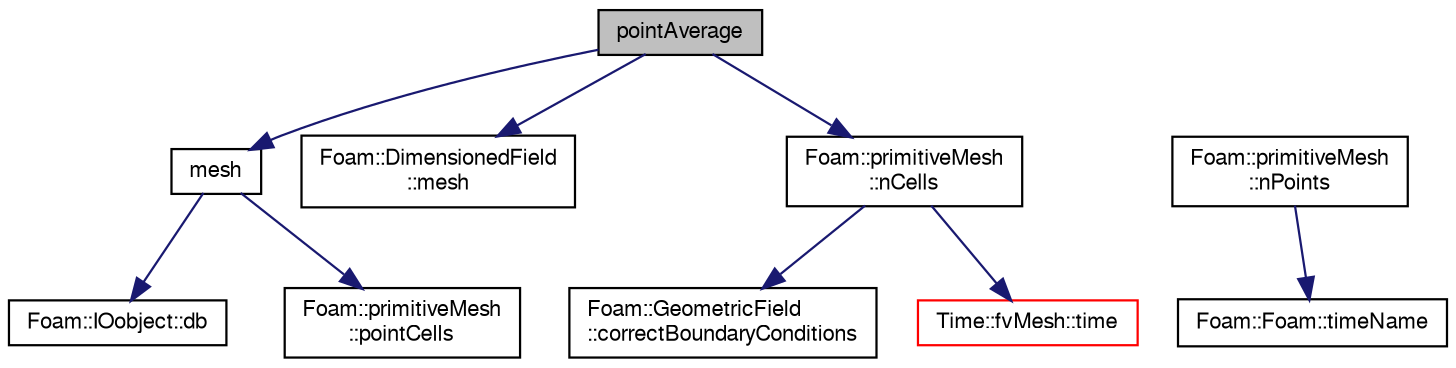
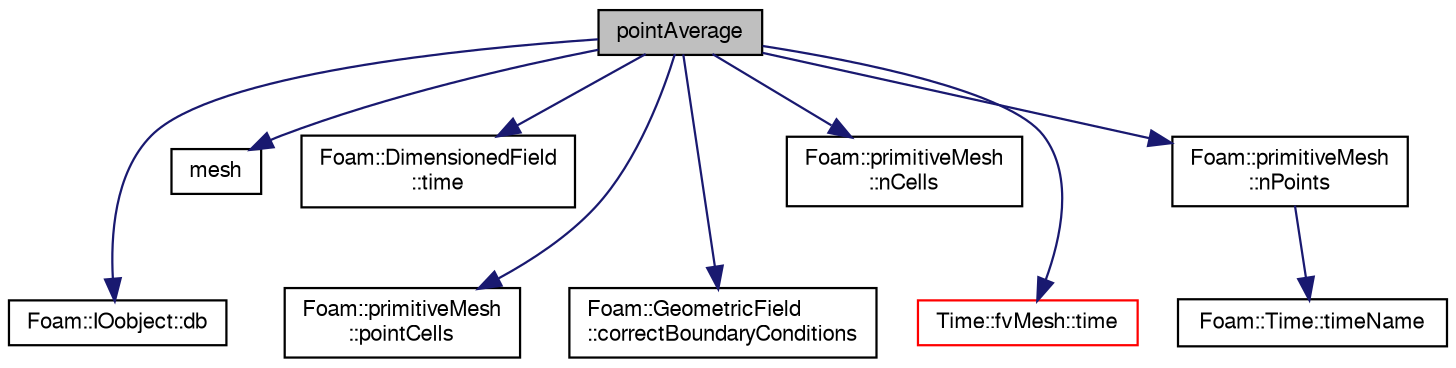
edge "pointAverage" -> "Foam::primitiveMesh ::nPoints": added
node "Foam::DimensionedField ::mesh": label "Foam::DimensionedField ::mesh" -> "Foam::DimensionedField ::time"
edge "mesh" -> "Foam::primitiveMesh ::pointCells": now "pointAverage" -> "Foam::primitiveMesh ::pointCells"
edge "mesh" -> "Foam::IOobject::db": now "pointAverage" -> "Foam::IOobject::db"
edge "Foam::primitiveMesh ::nCells" -> "Foam::GeometricField ::correctBoundaryConditions": now "pointAverage" -> "Foam::GeometricField ::correctBoundaryConditions"
edge "Foam::primitiveMesh ::nCells" -> "Time::fvMesh::time": now "pointAverage" -> "Time::fvMesh::time"
node "Foam::Foam::timeName": label "Foam::Foam::timeName" -> "Foam::Time::timeName"
